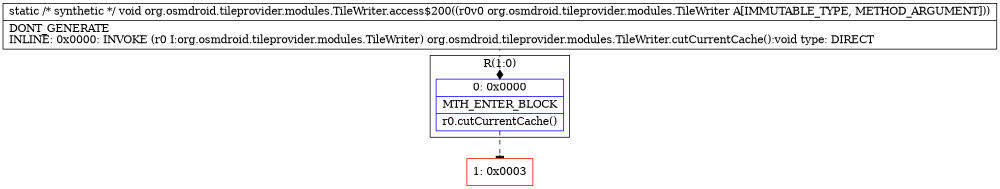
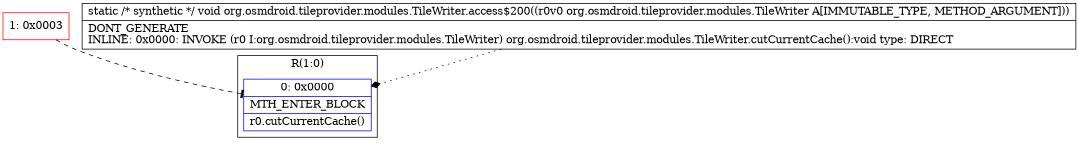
edge "0: 0x0000" -> "1: 0x0003": reversed
